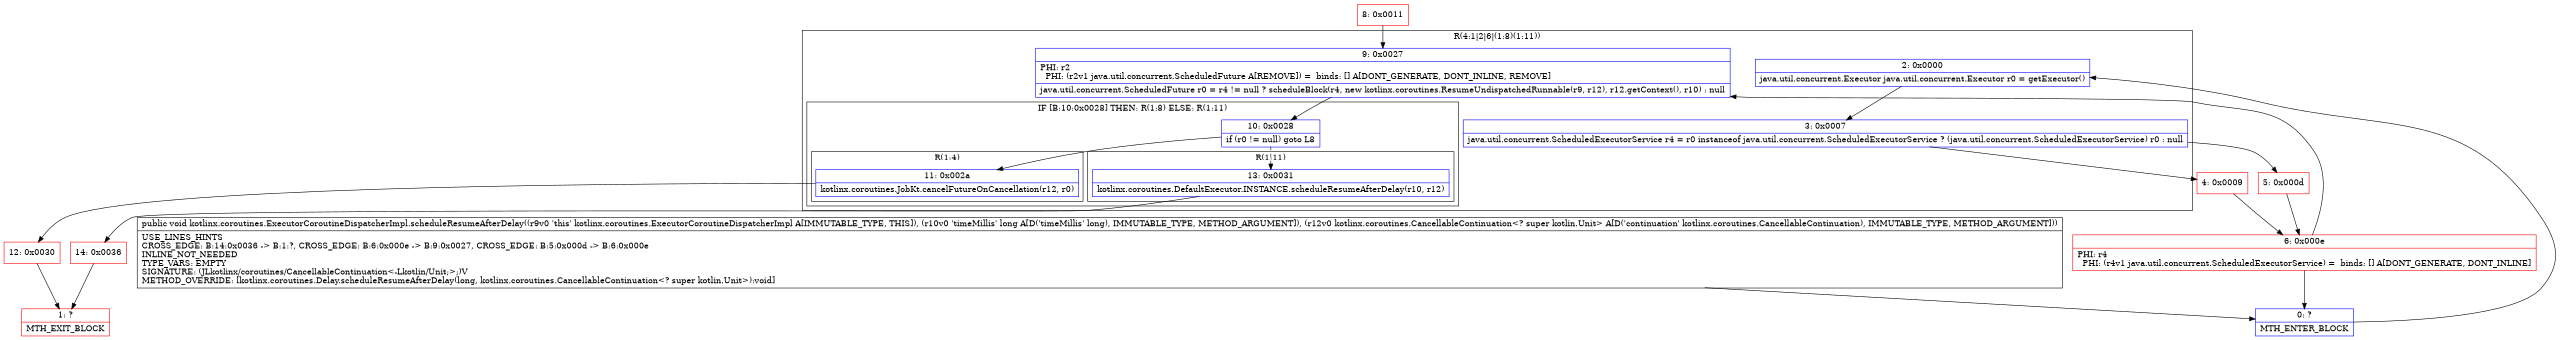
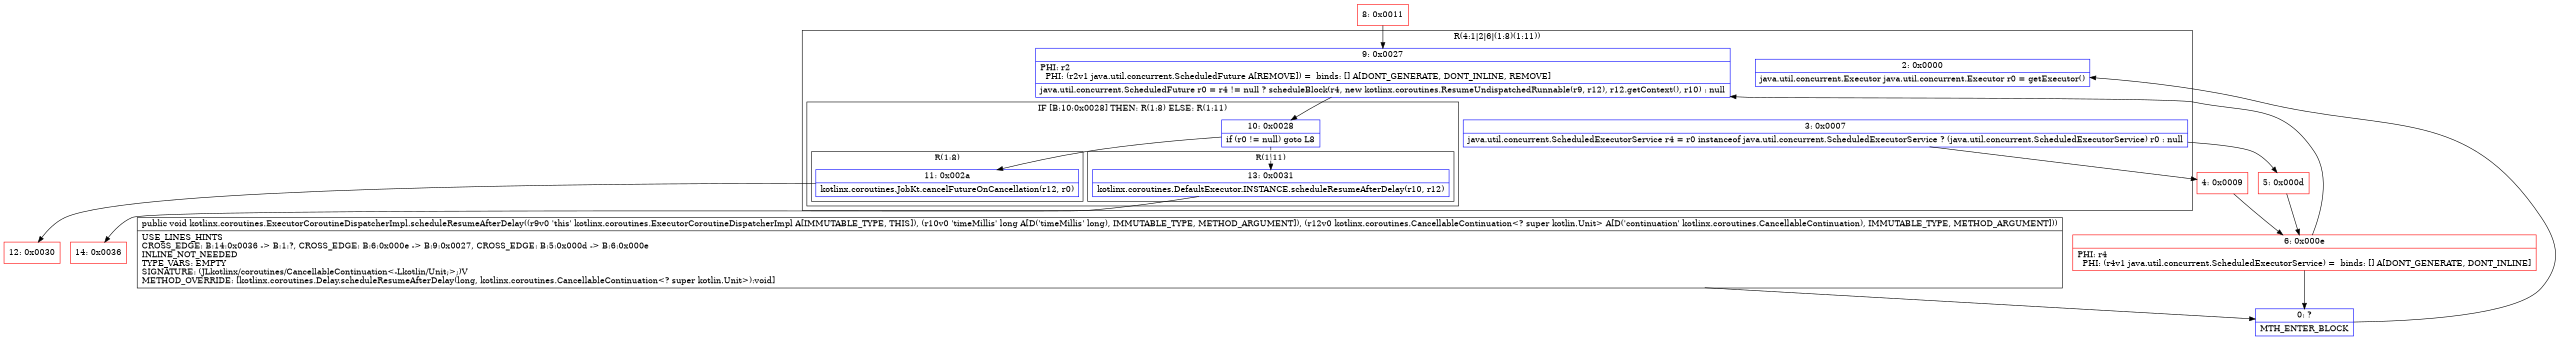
edge "2: 0x0000" -> "3: 0x0007": removed
cluster "R(1:4)": label "R(1:4)" -> "R(1:8)"
node "1: ?": removed
